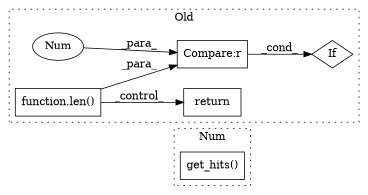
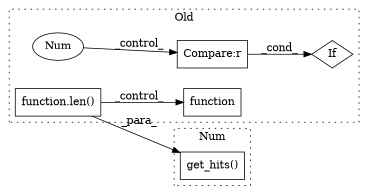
edge "Num" -> "Compare:r": label "_para_" -> "_control_"
edge "function.len()" -> "Compare:r": now "function.len()" -> "get_hits()"
node "return": label "return" -> "function"
